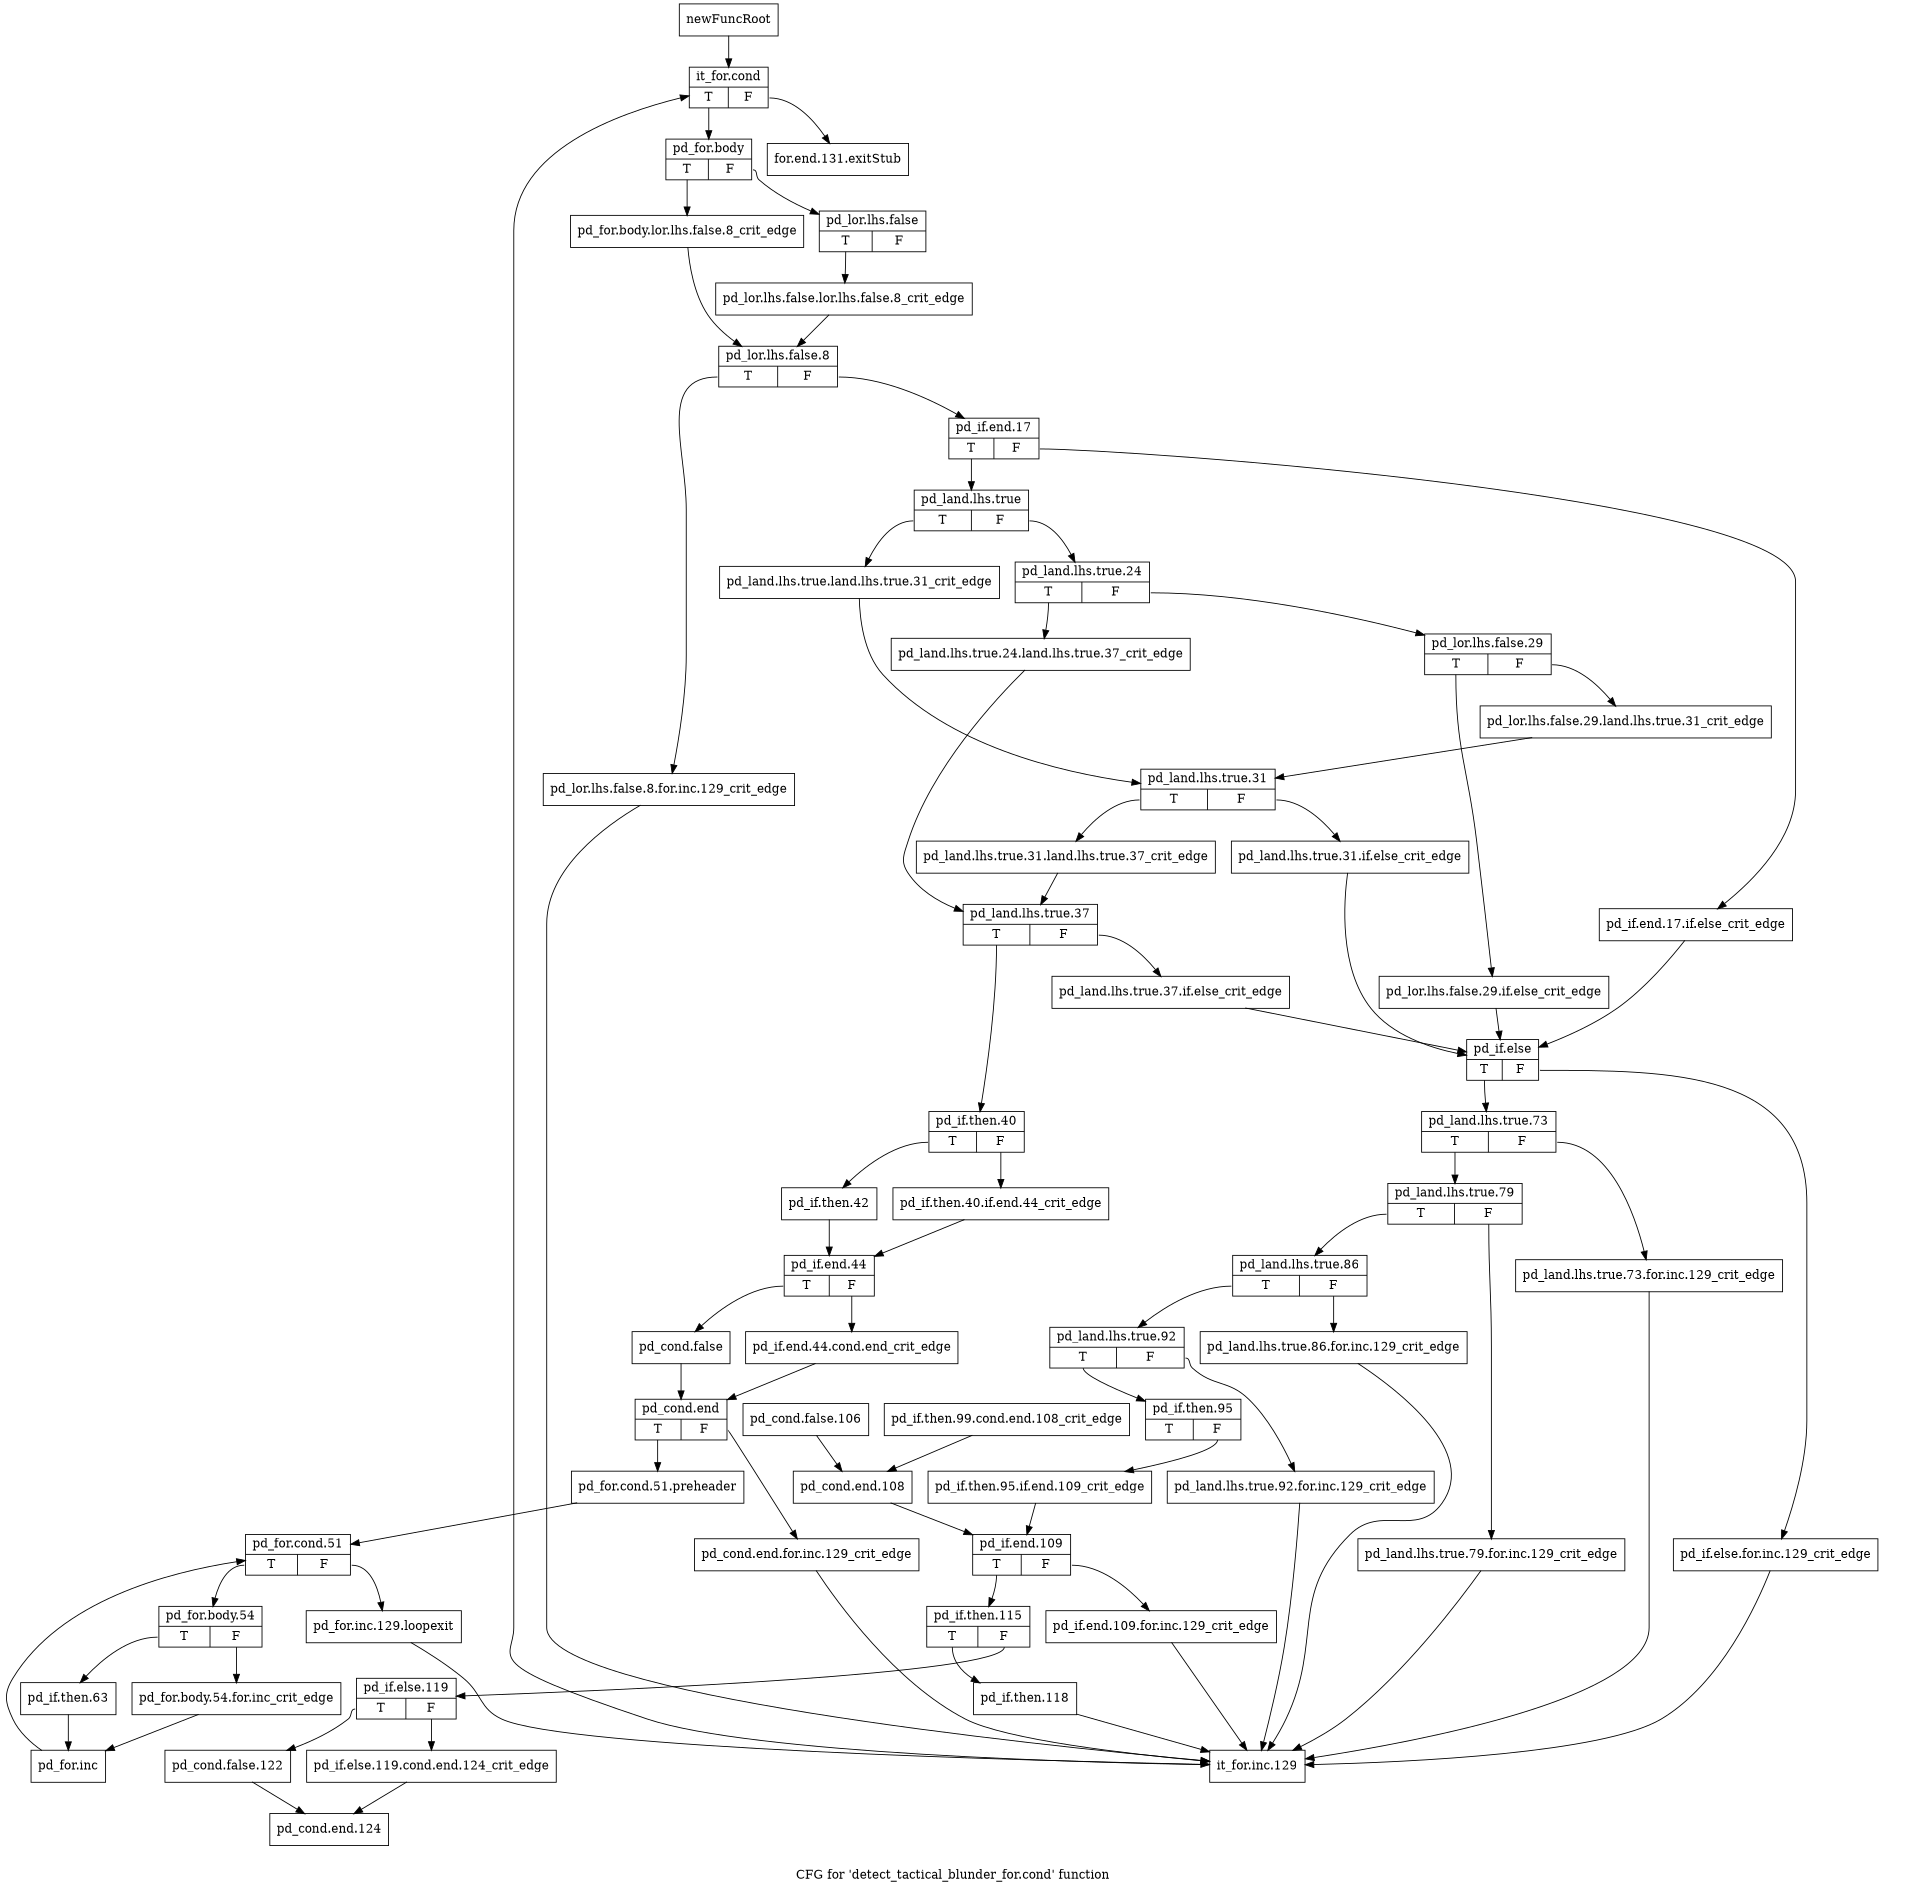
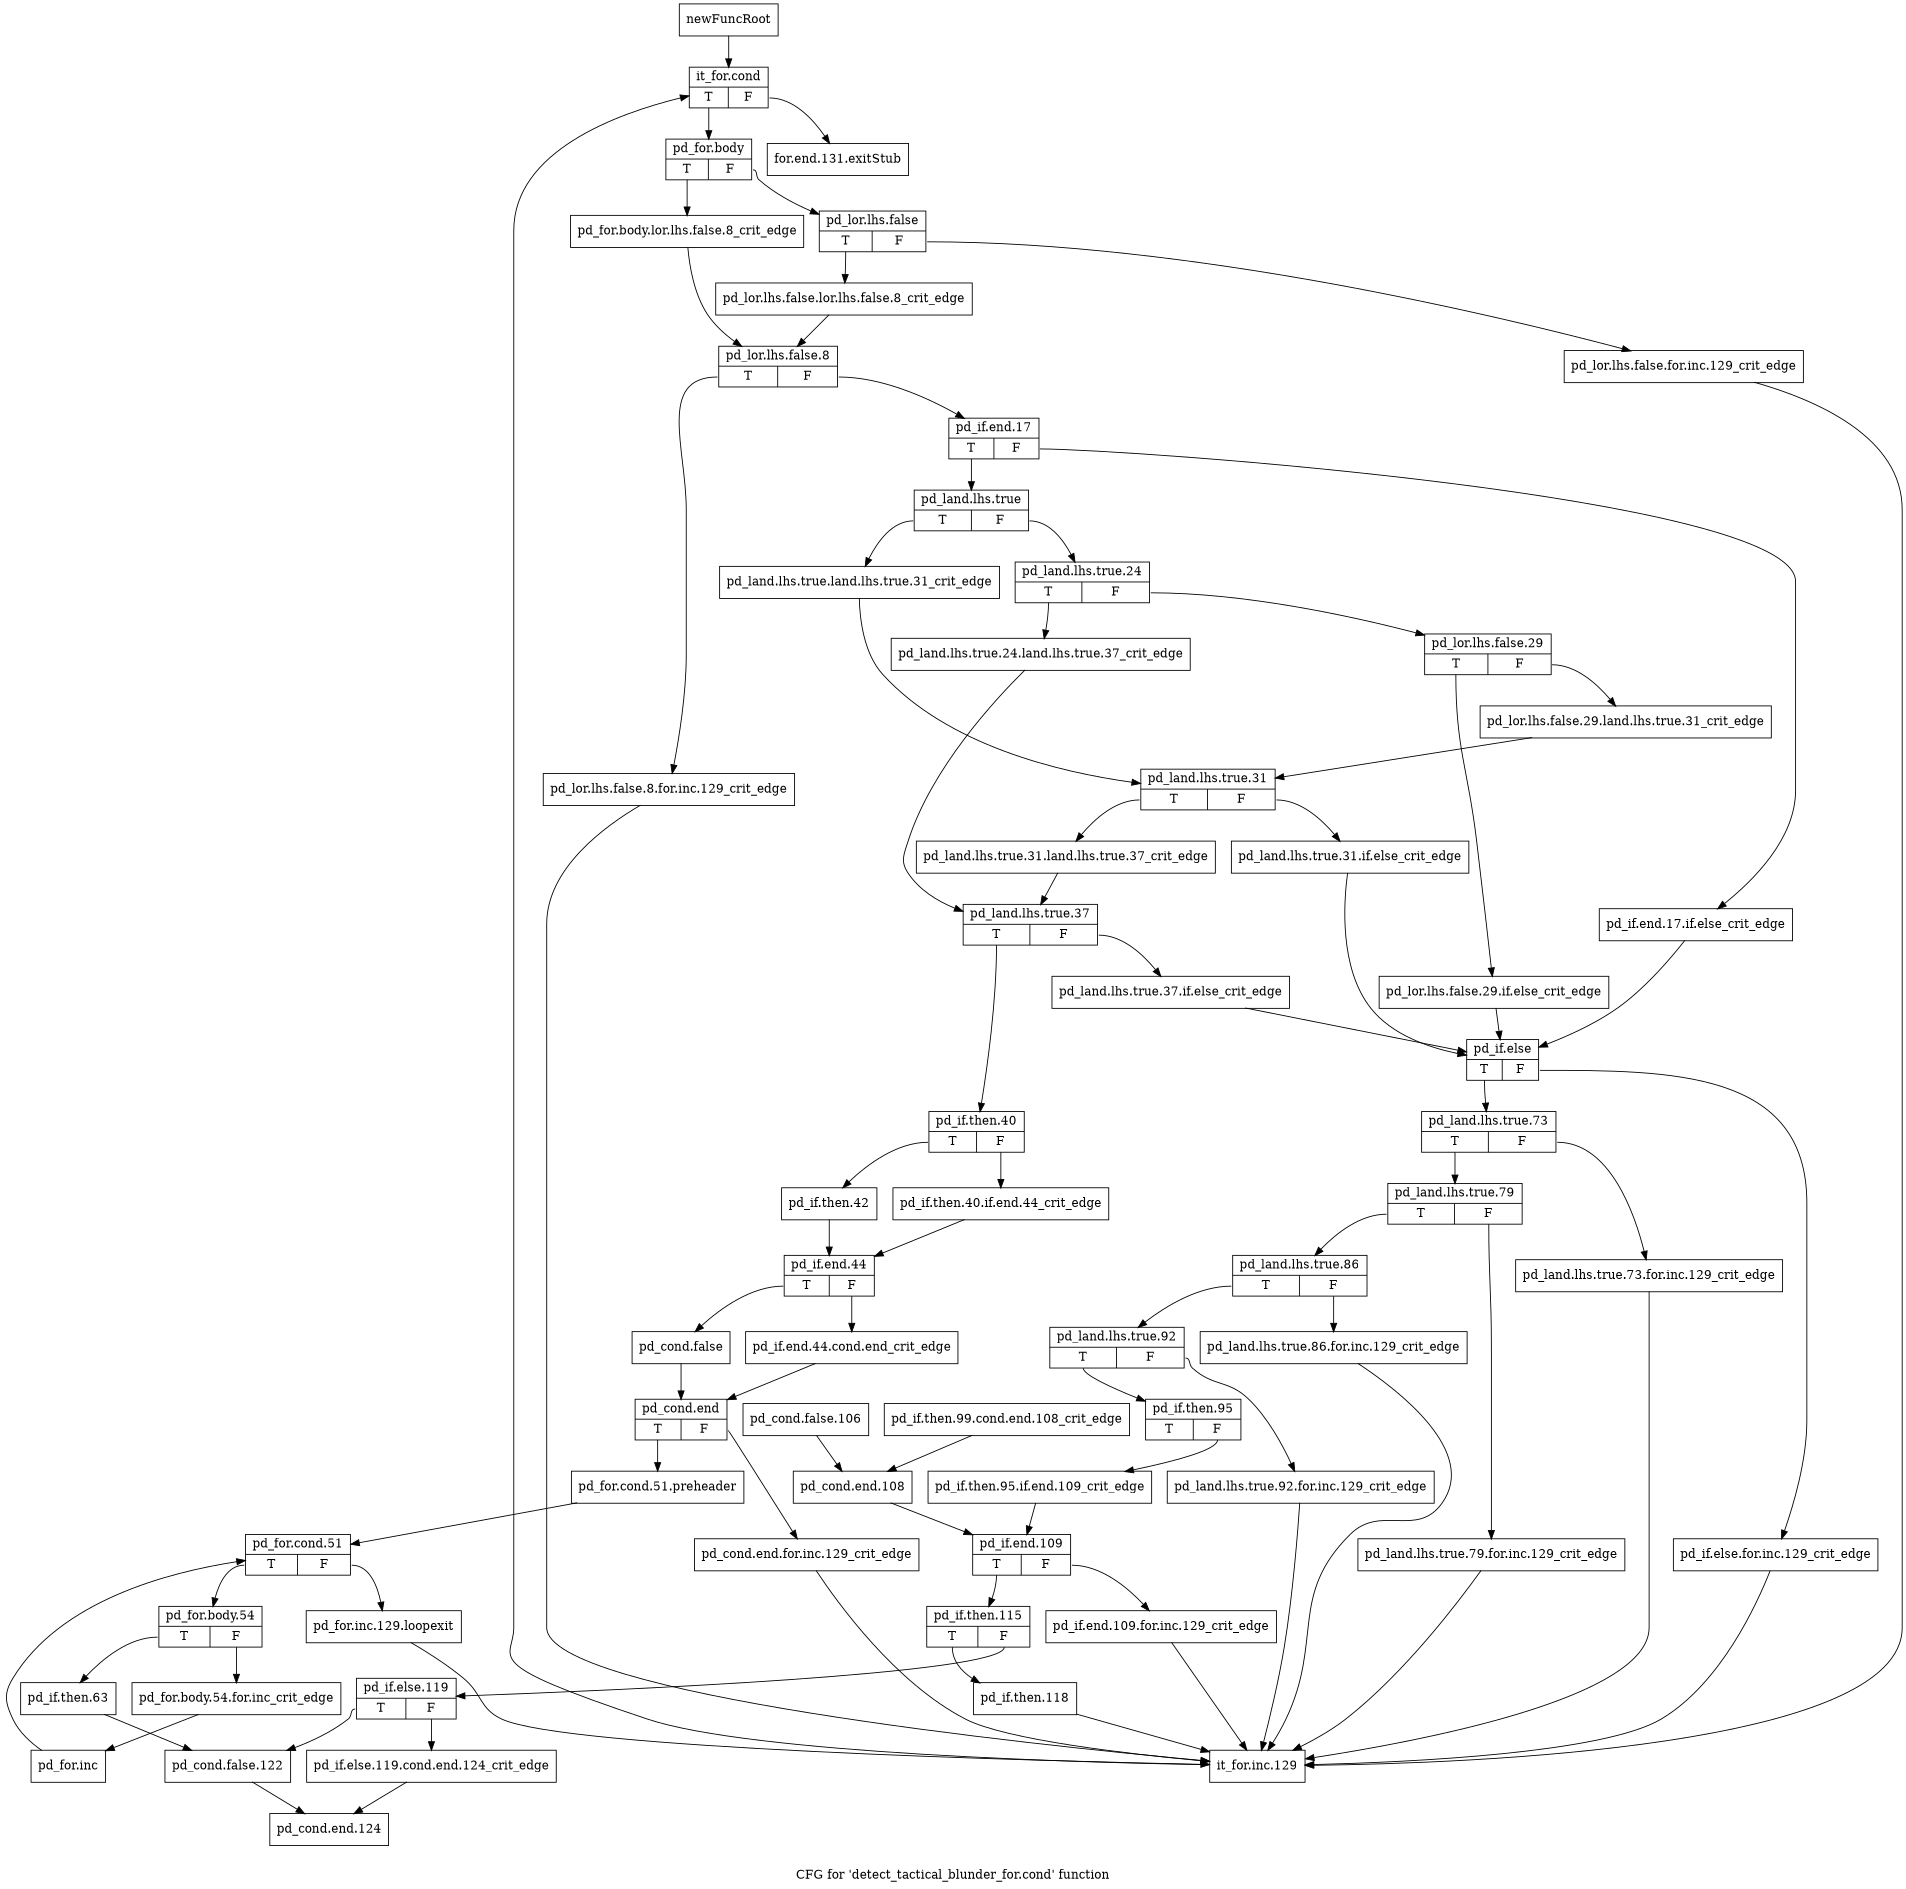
node "pd_lor.lhs.false.for.inc.129_crit_edge": added
edge "pd_if.then.63" -> "pd_for.inc": now "pd_if.then.63" -> "pd_cond.false.122"
